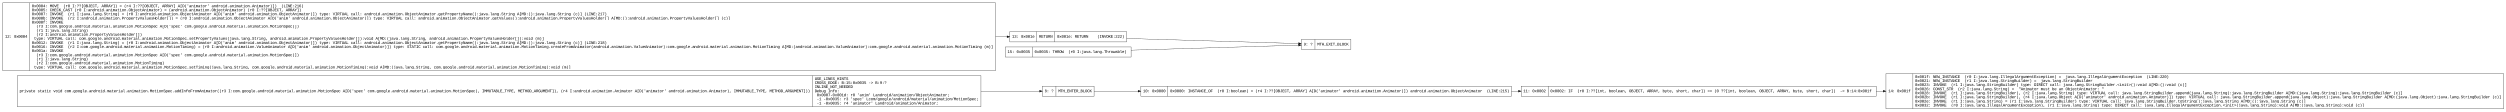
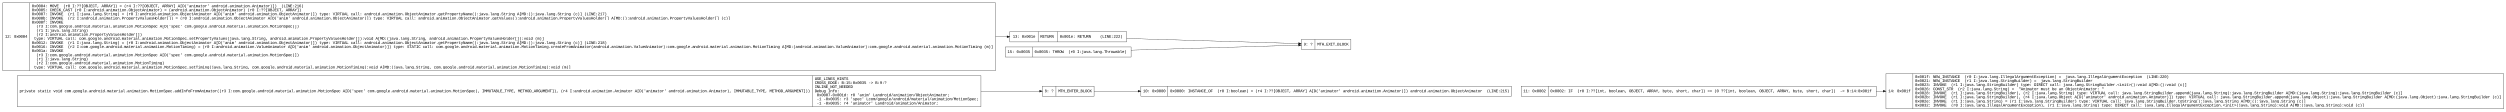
node "13: 0x001e": text "0x001e: RETURN    (INVOKE:222)" -> "0x001e: RETURN    (LINE:222)"
edge "10: 0x0000" -> "11: 0x0002": removed
